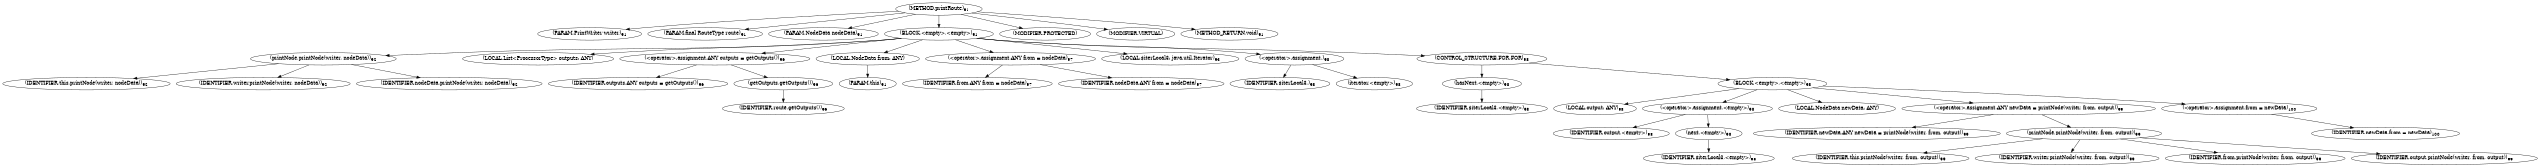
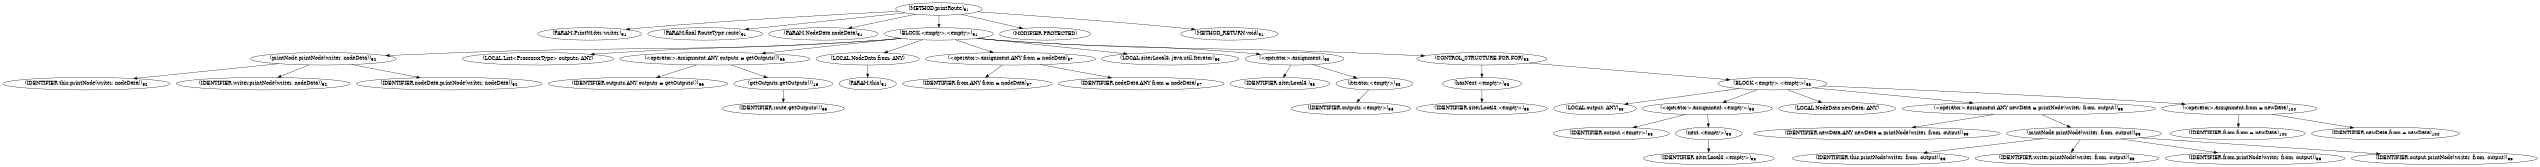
node "(MODIFIER,VIRTUAL)": removed
node "(getOutputs,getOutputs())": text "96" -> "16"
node "(IDENTIFIER,outputs,<empty>)": added
node "(IDENTIFIER,from,from = newData)": added
